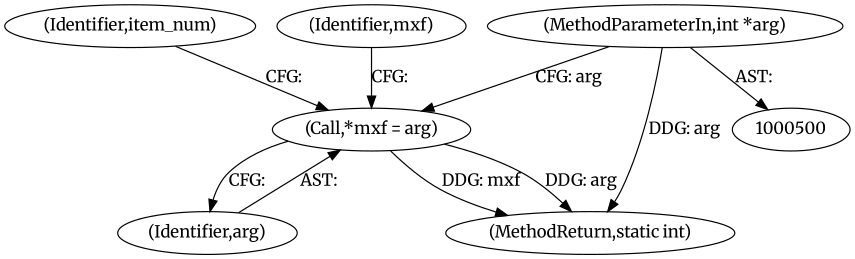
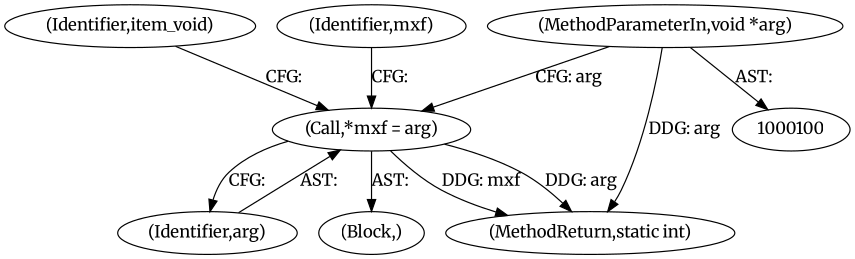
node "(Identifier,item_num)": label "(Identifier,item_num)" -> "(Identifier,item_void)"
node "(MethodParameterIn,int *arg)": label "(MethodParameterIn,int *arg)" -> "(MethodParameterIn,void *arg)"
node "1000500": label "1000500" -> "1000100"
node "(Block,)": added
